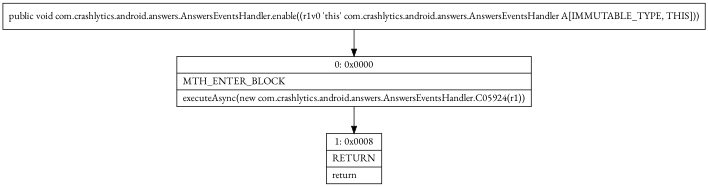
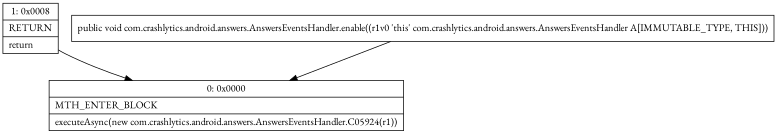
edge "0: 0x0000" -> "1: 0x0008": reversed
